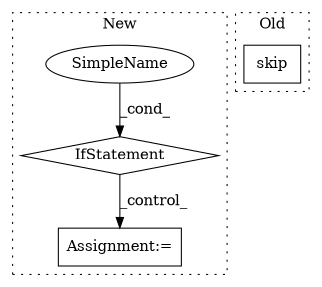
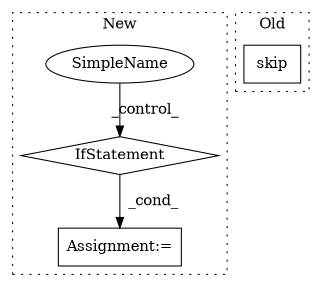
edge "SimpleName" -> "IfStatement": label "_cond_" -> "_control_"
edge "IfStatement" -> "Assignment:=": label "_control_" -> "_cond_"
